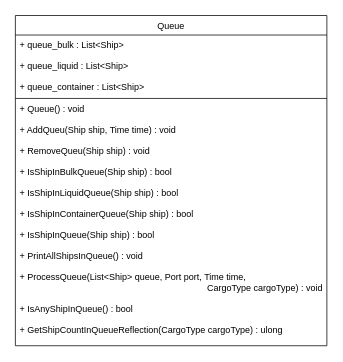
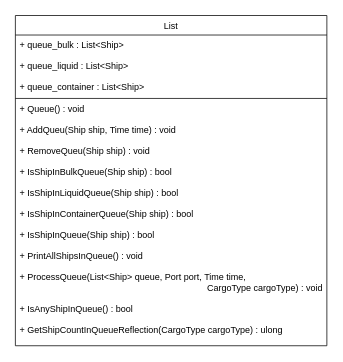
node "Queue": label "Queue" -> "List"
